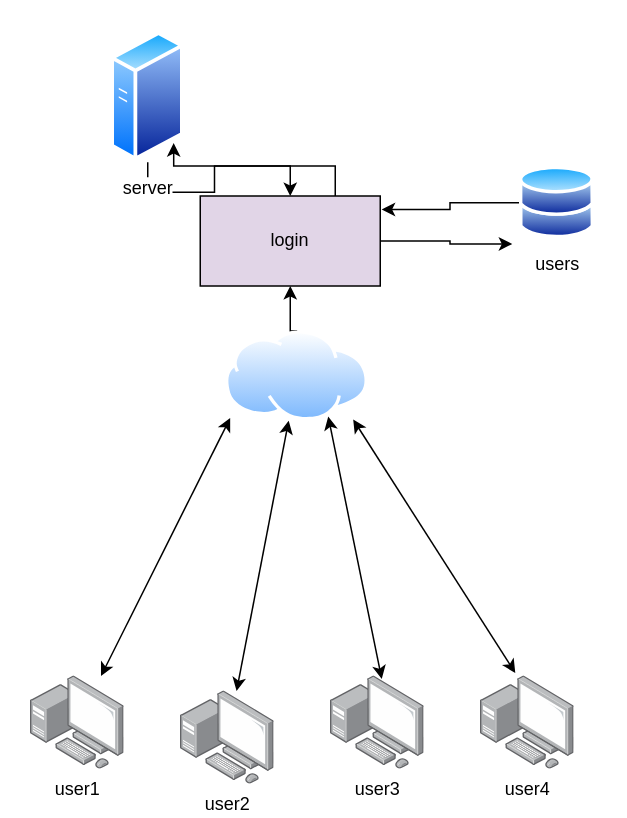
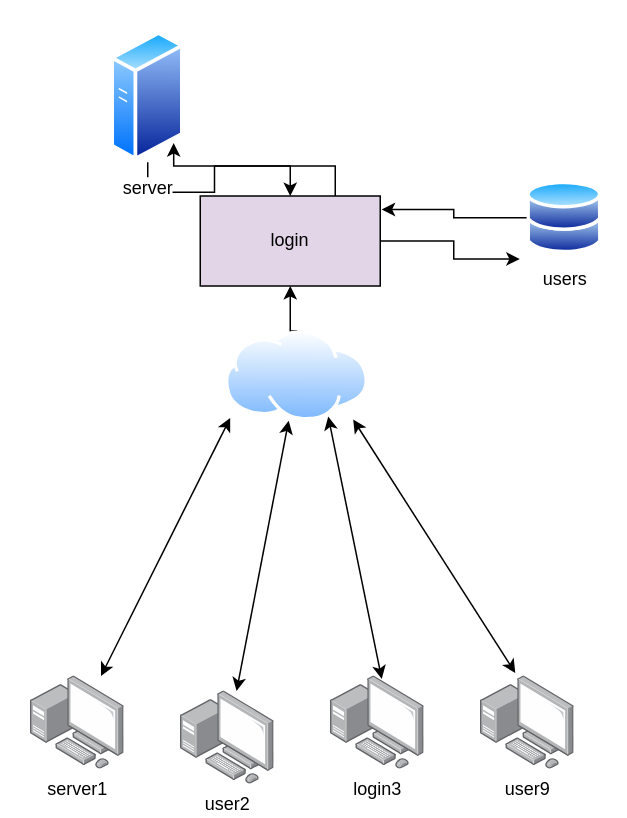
node "users": moved (557, 203) -> (565, 218)
node "user1": label "user1" -> "server1"
node "user3": label "user3" -> "login3"
node "user4": label "user4" -> "user9"
